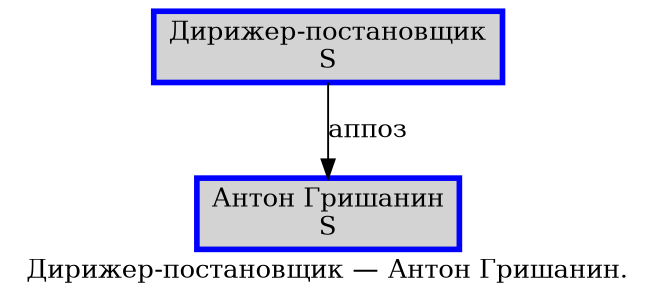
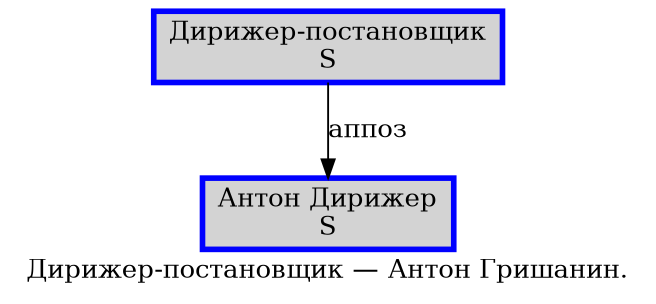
node "Антон Гришанин S": label "Антон Гришанин S" -> "Антон Дирижер S"
